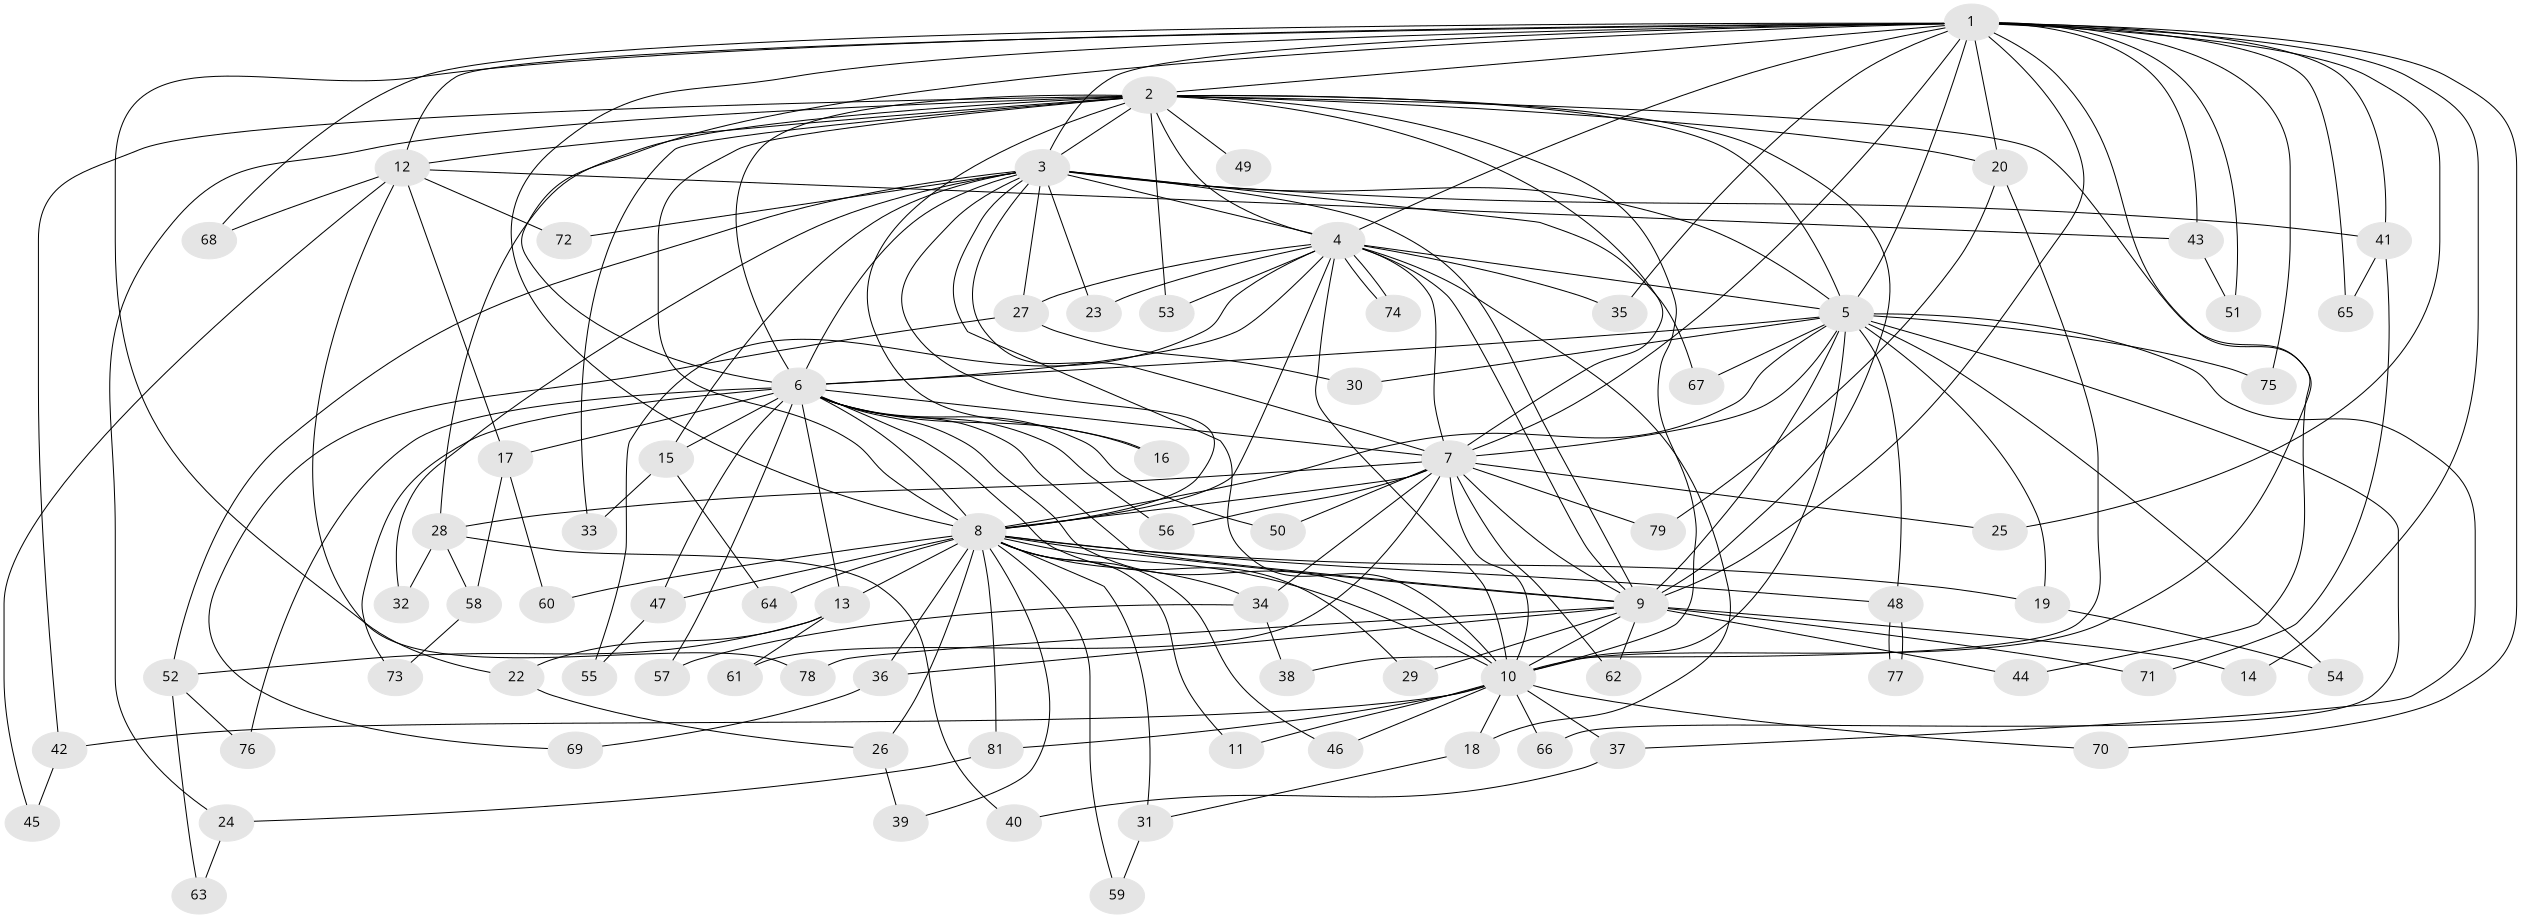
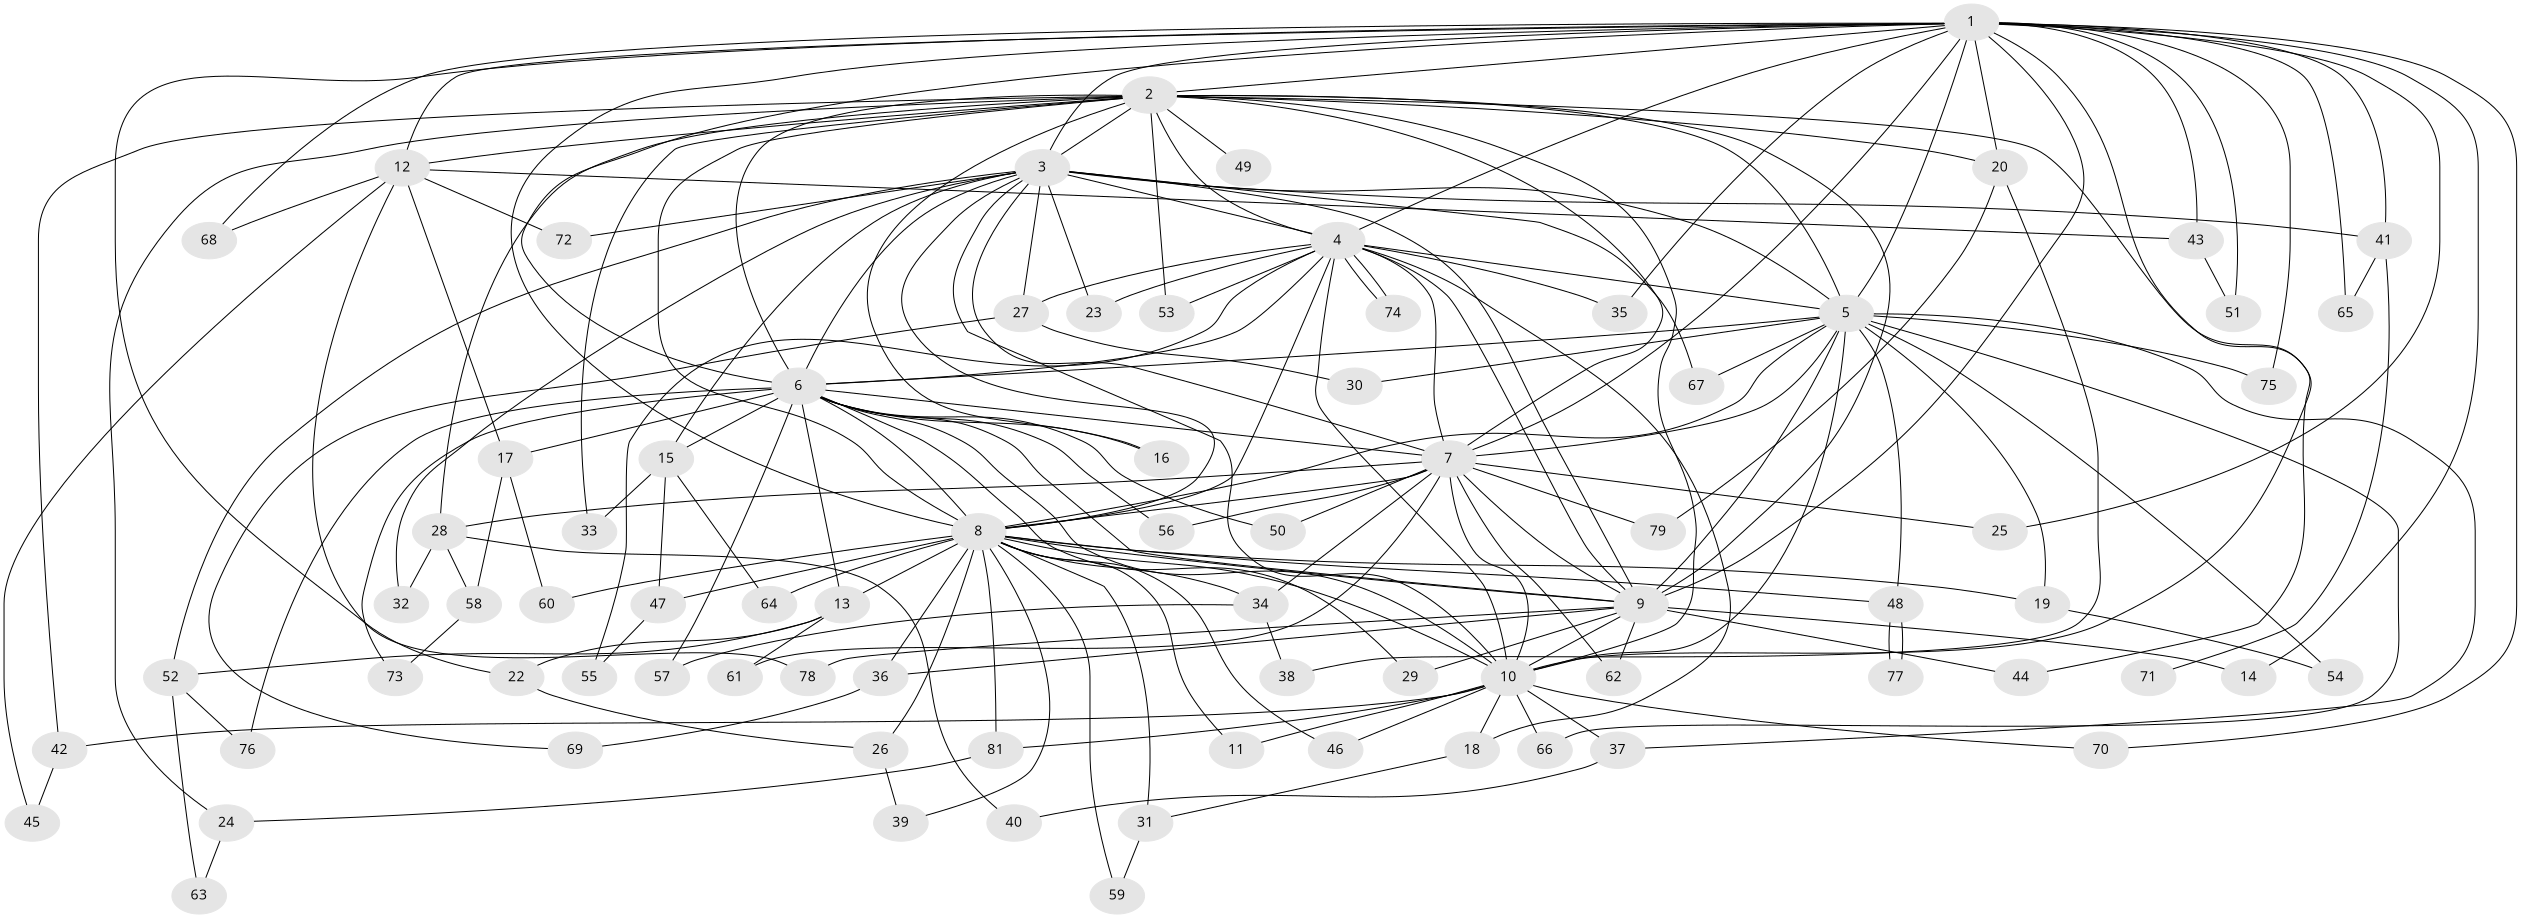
edge "6" -- "47": now "15" -- "47"
edge "9" -- "71": removed
